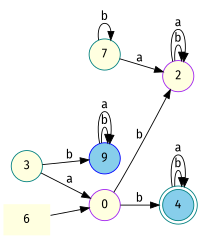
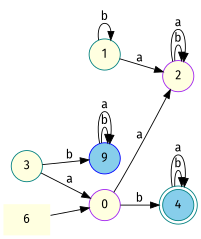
node "7": label "7" -> "1"
edge "0" -> "2": label "b" -> "a"
